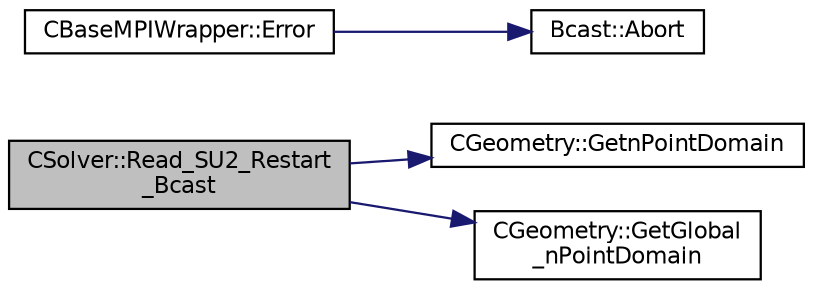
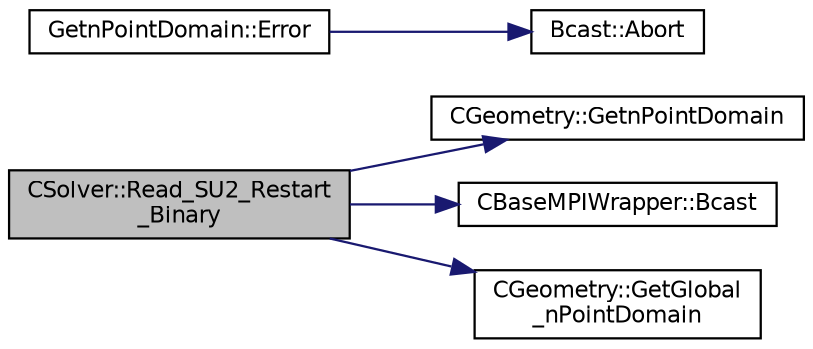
node "CBaseMPIWrapper::Error": label "CBaseMPIWrapper::Error" -> "GetnPointDomain::Error"
node "CSolver::Read_SU2_Restart _Bcast": label "CSolver::Read_SU2_Restart _Bcast" -> "CSolver::Read_SU2_Restart _Binary"
node "CBaseMPIWrapper::Bcast": added
